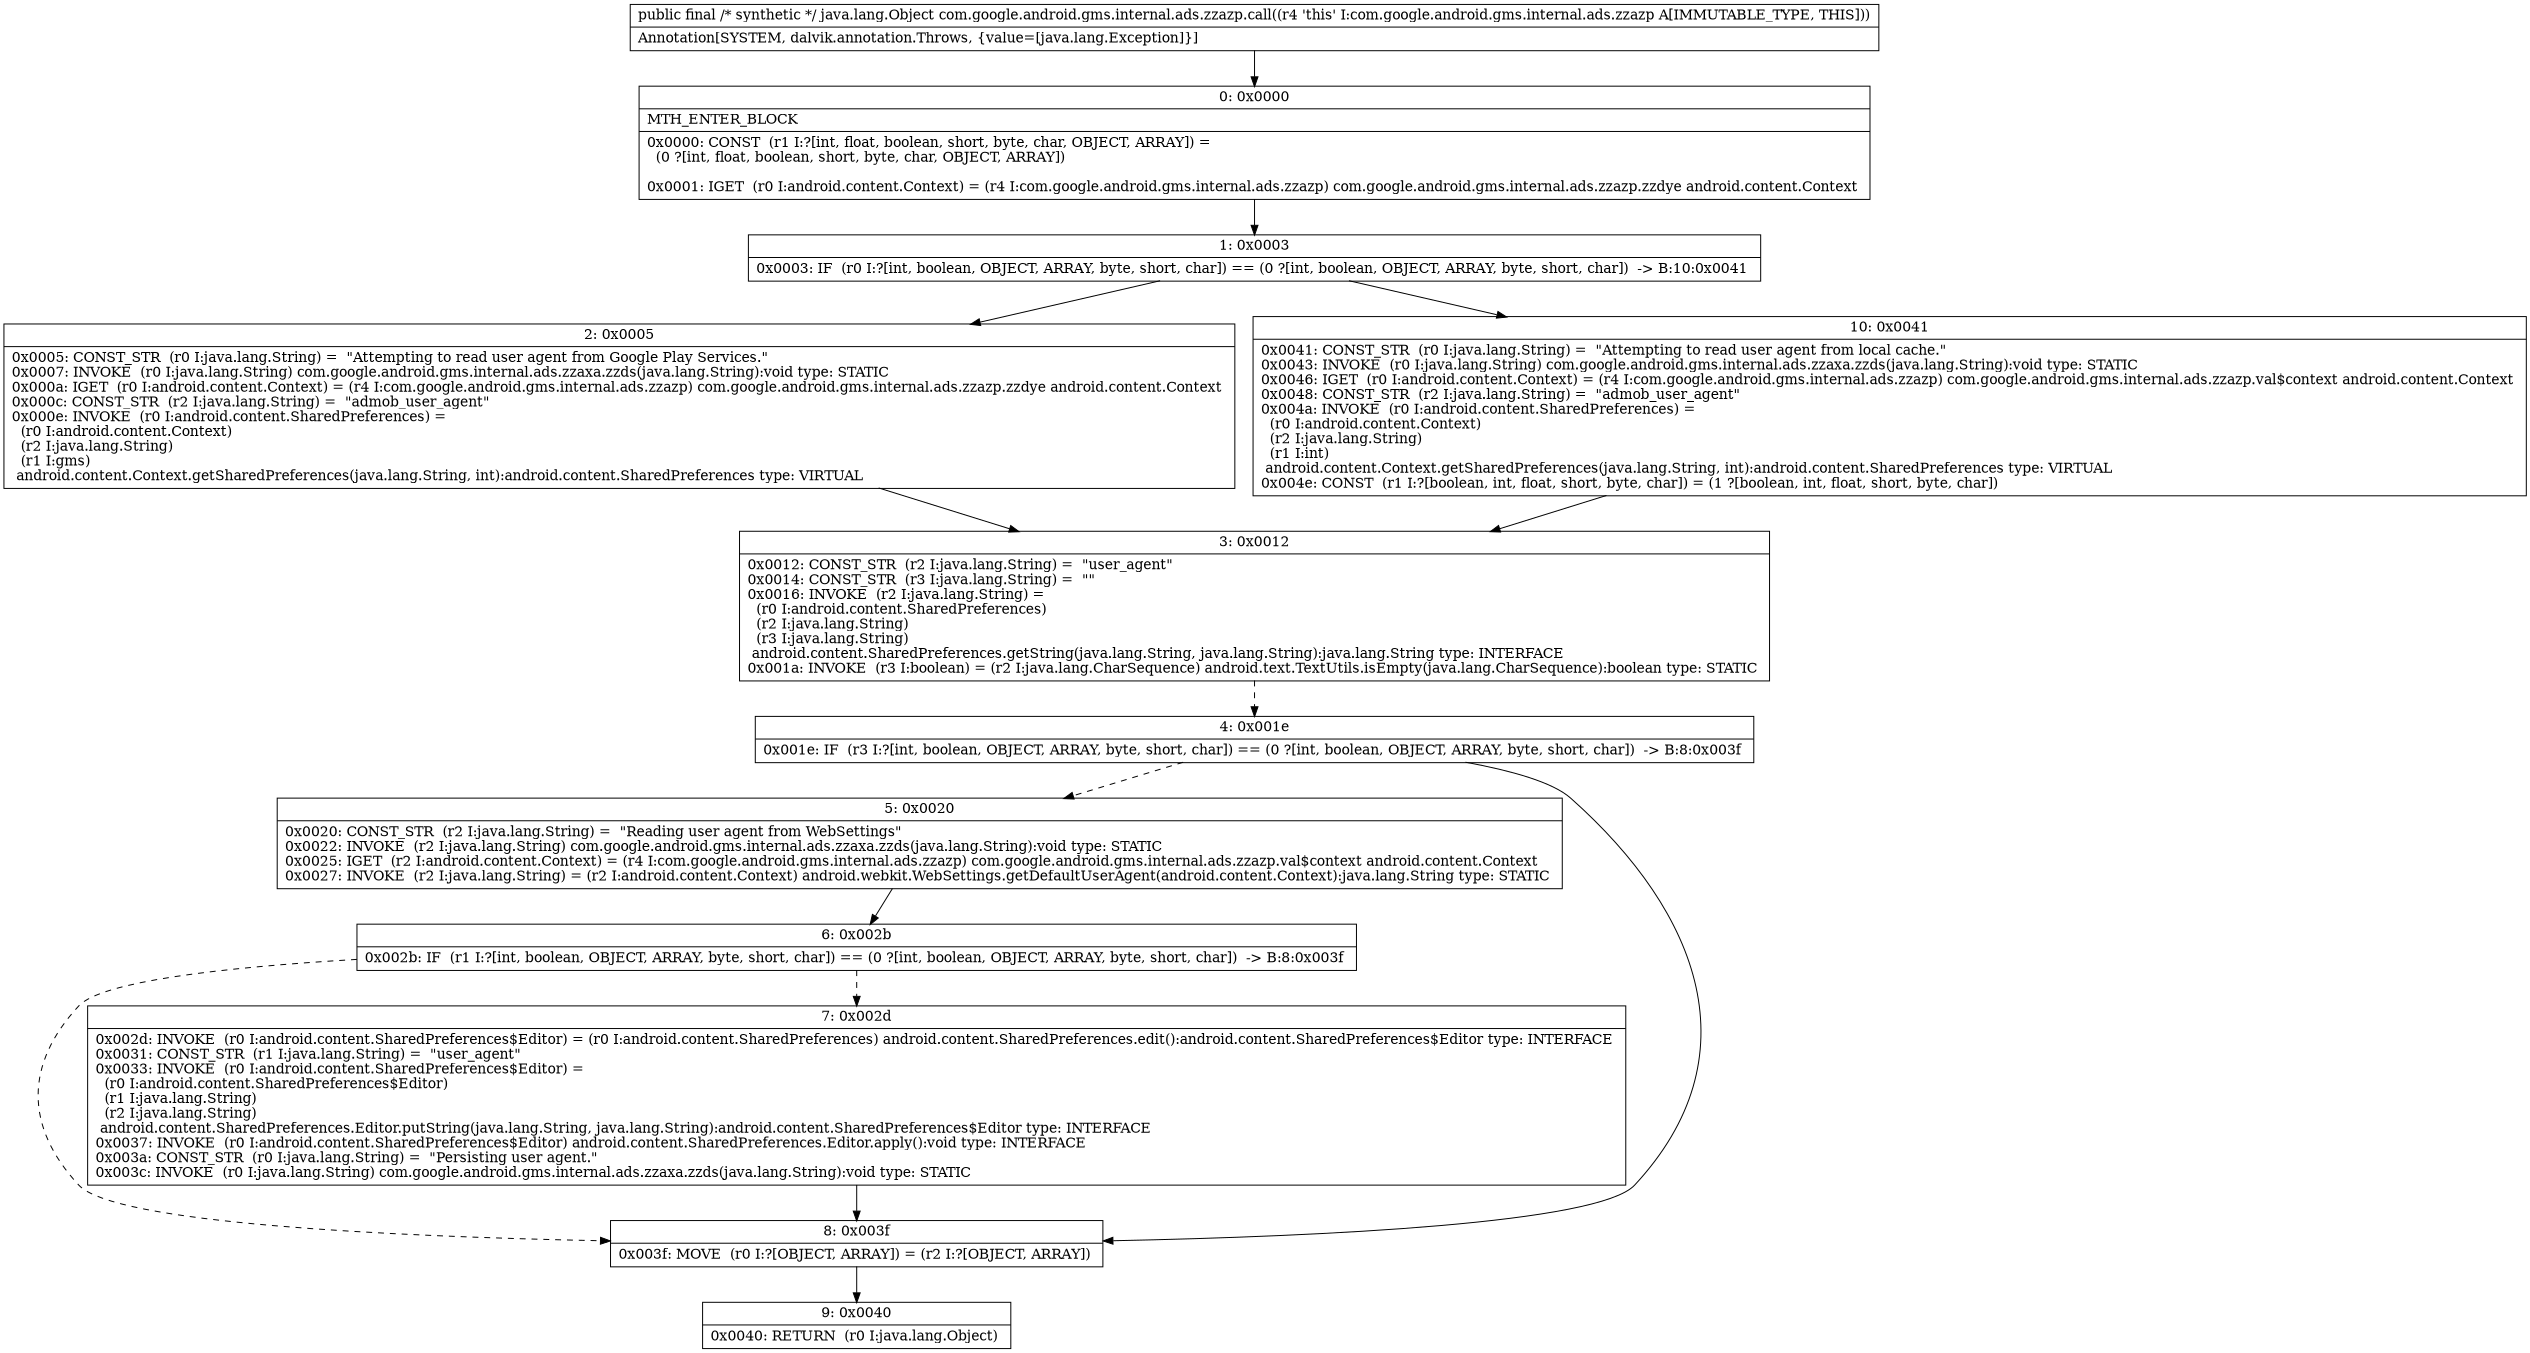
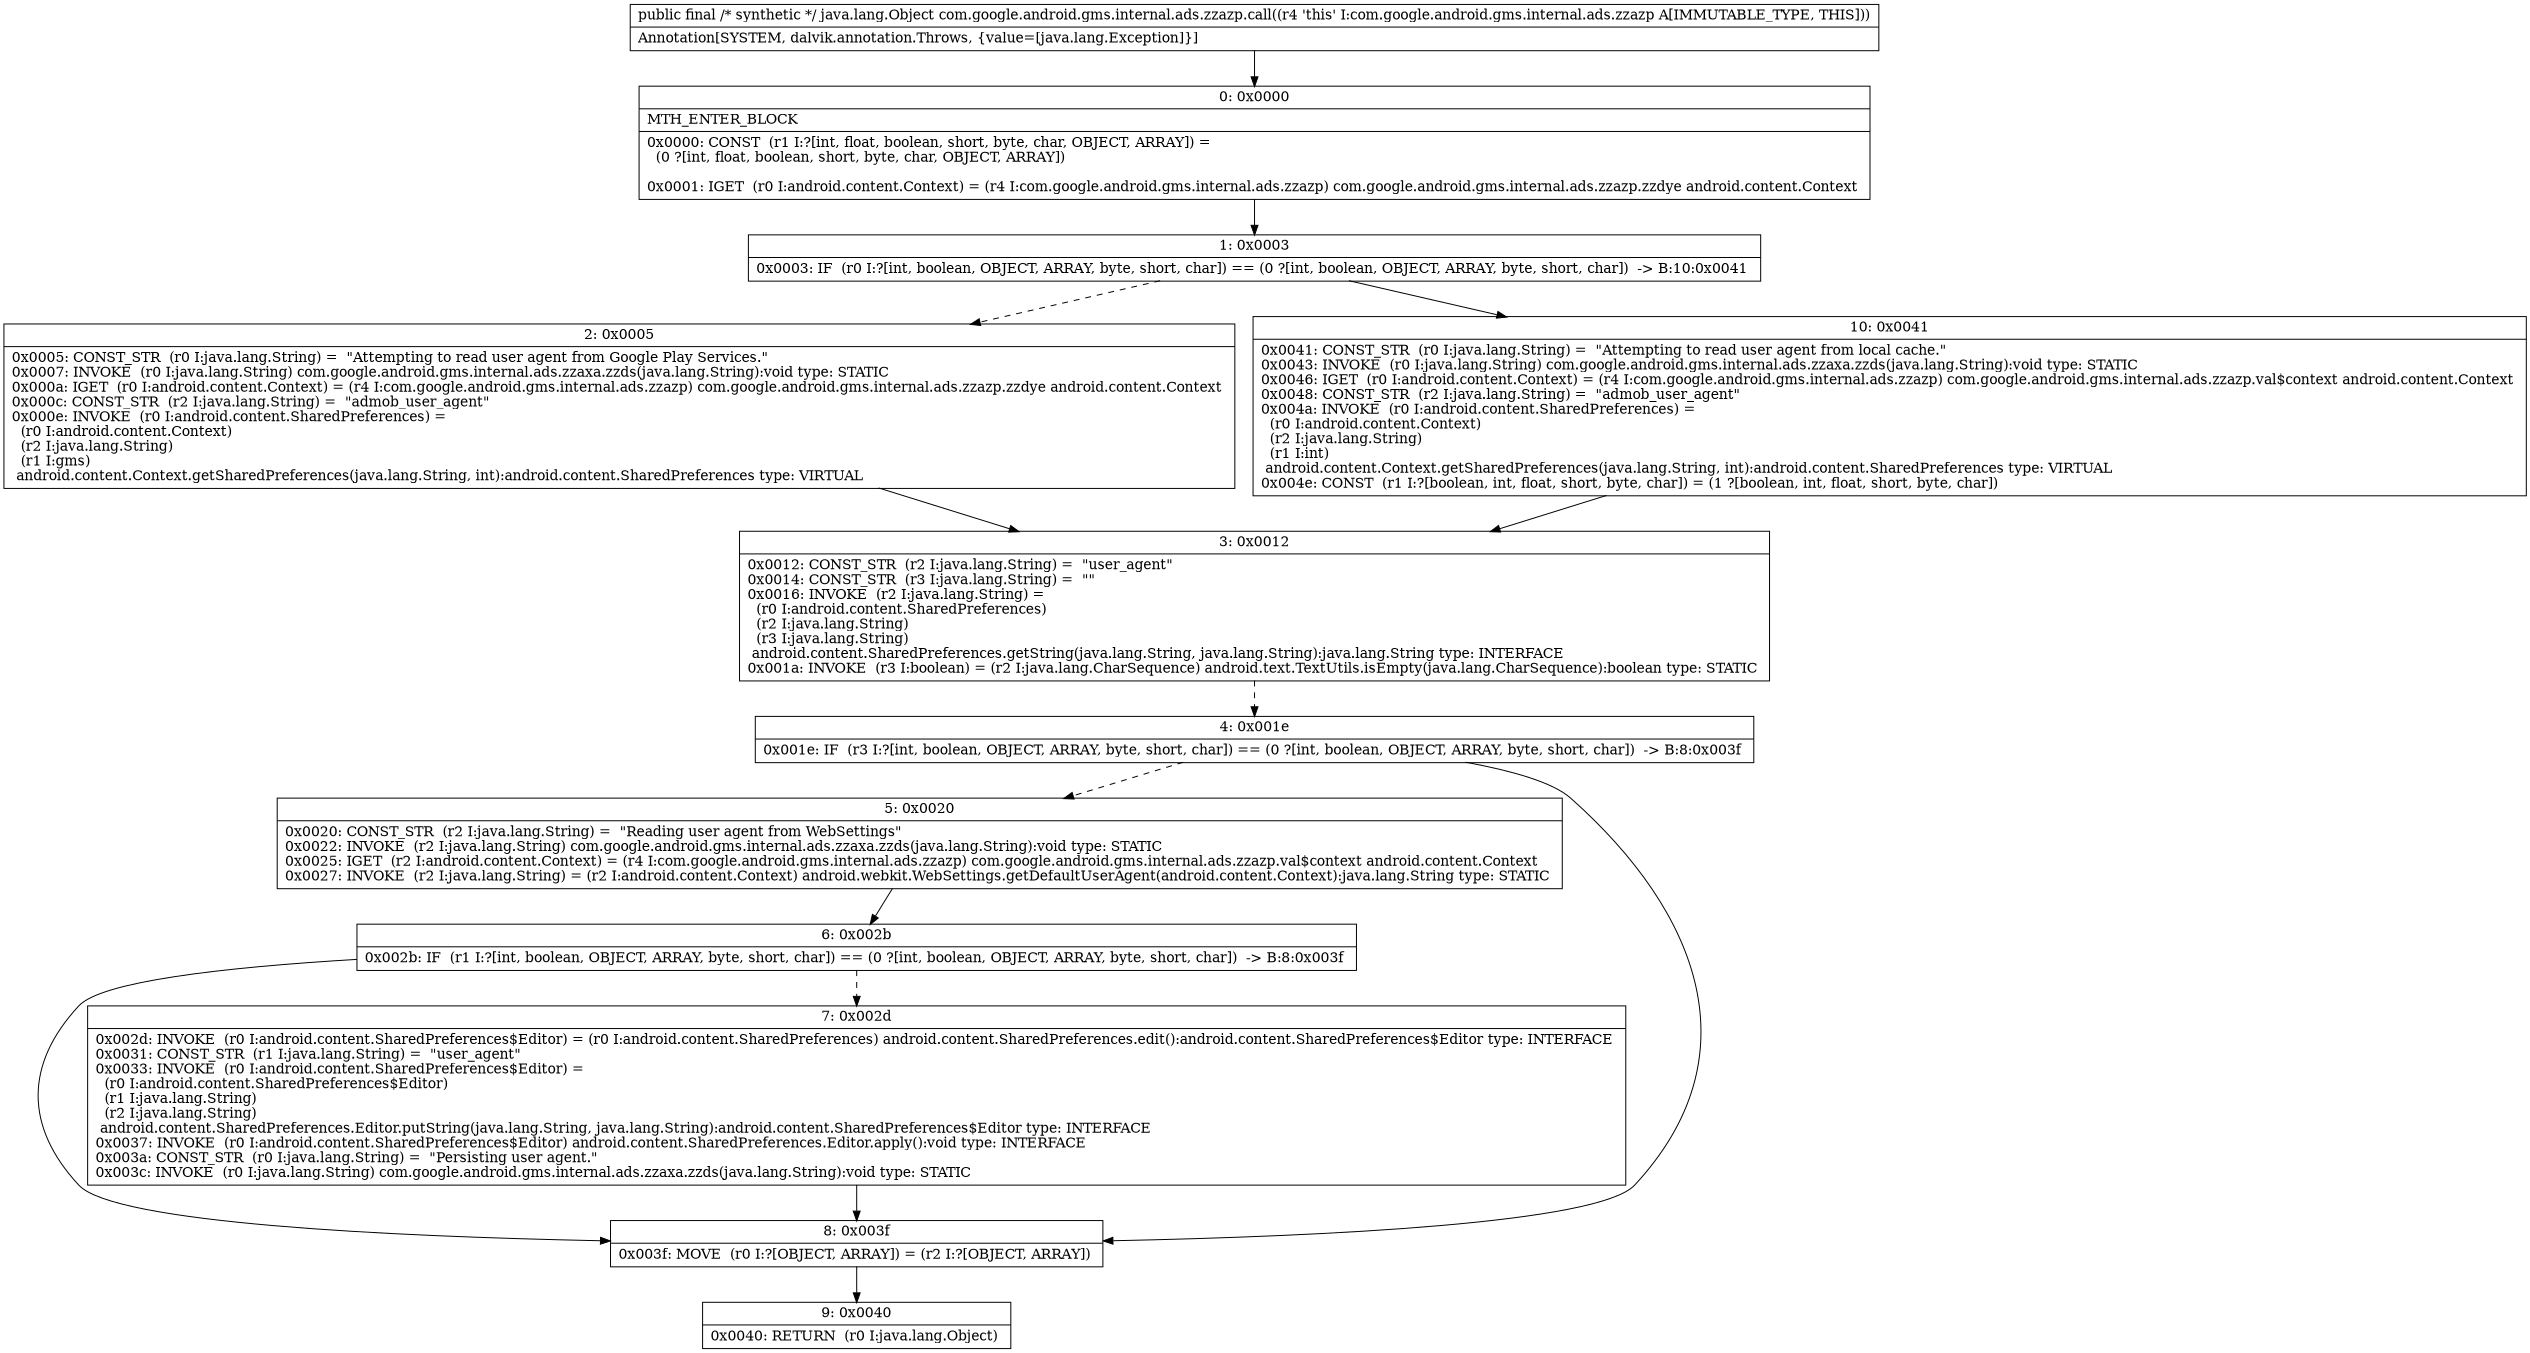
edge "1: 0x0003" -> "2: 0x0005": style solid -> dashed
edge "6: 0x002b" -> "8: 0x003f": style dashed -> solid
